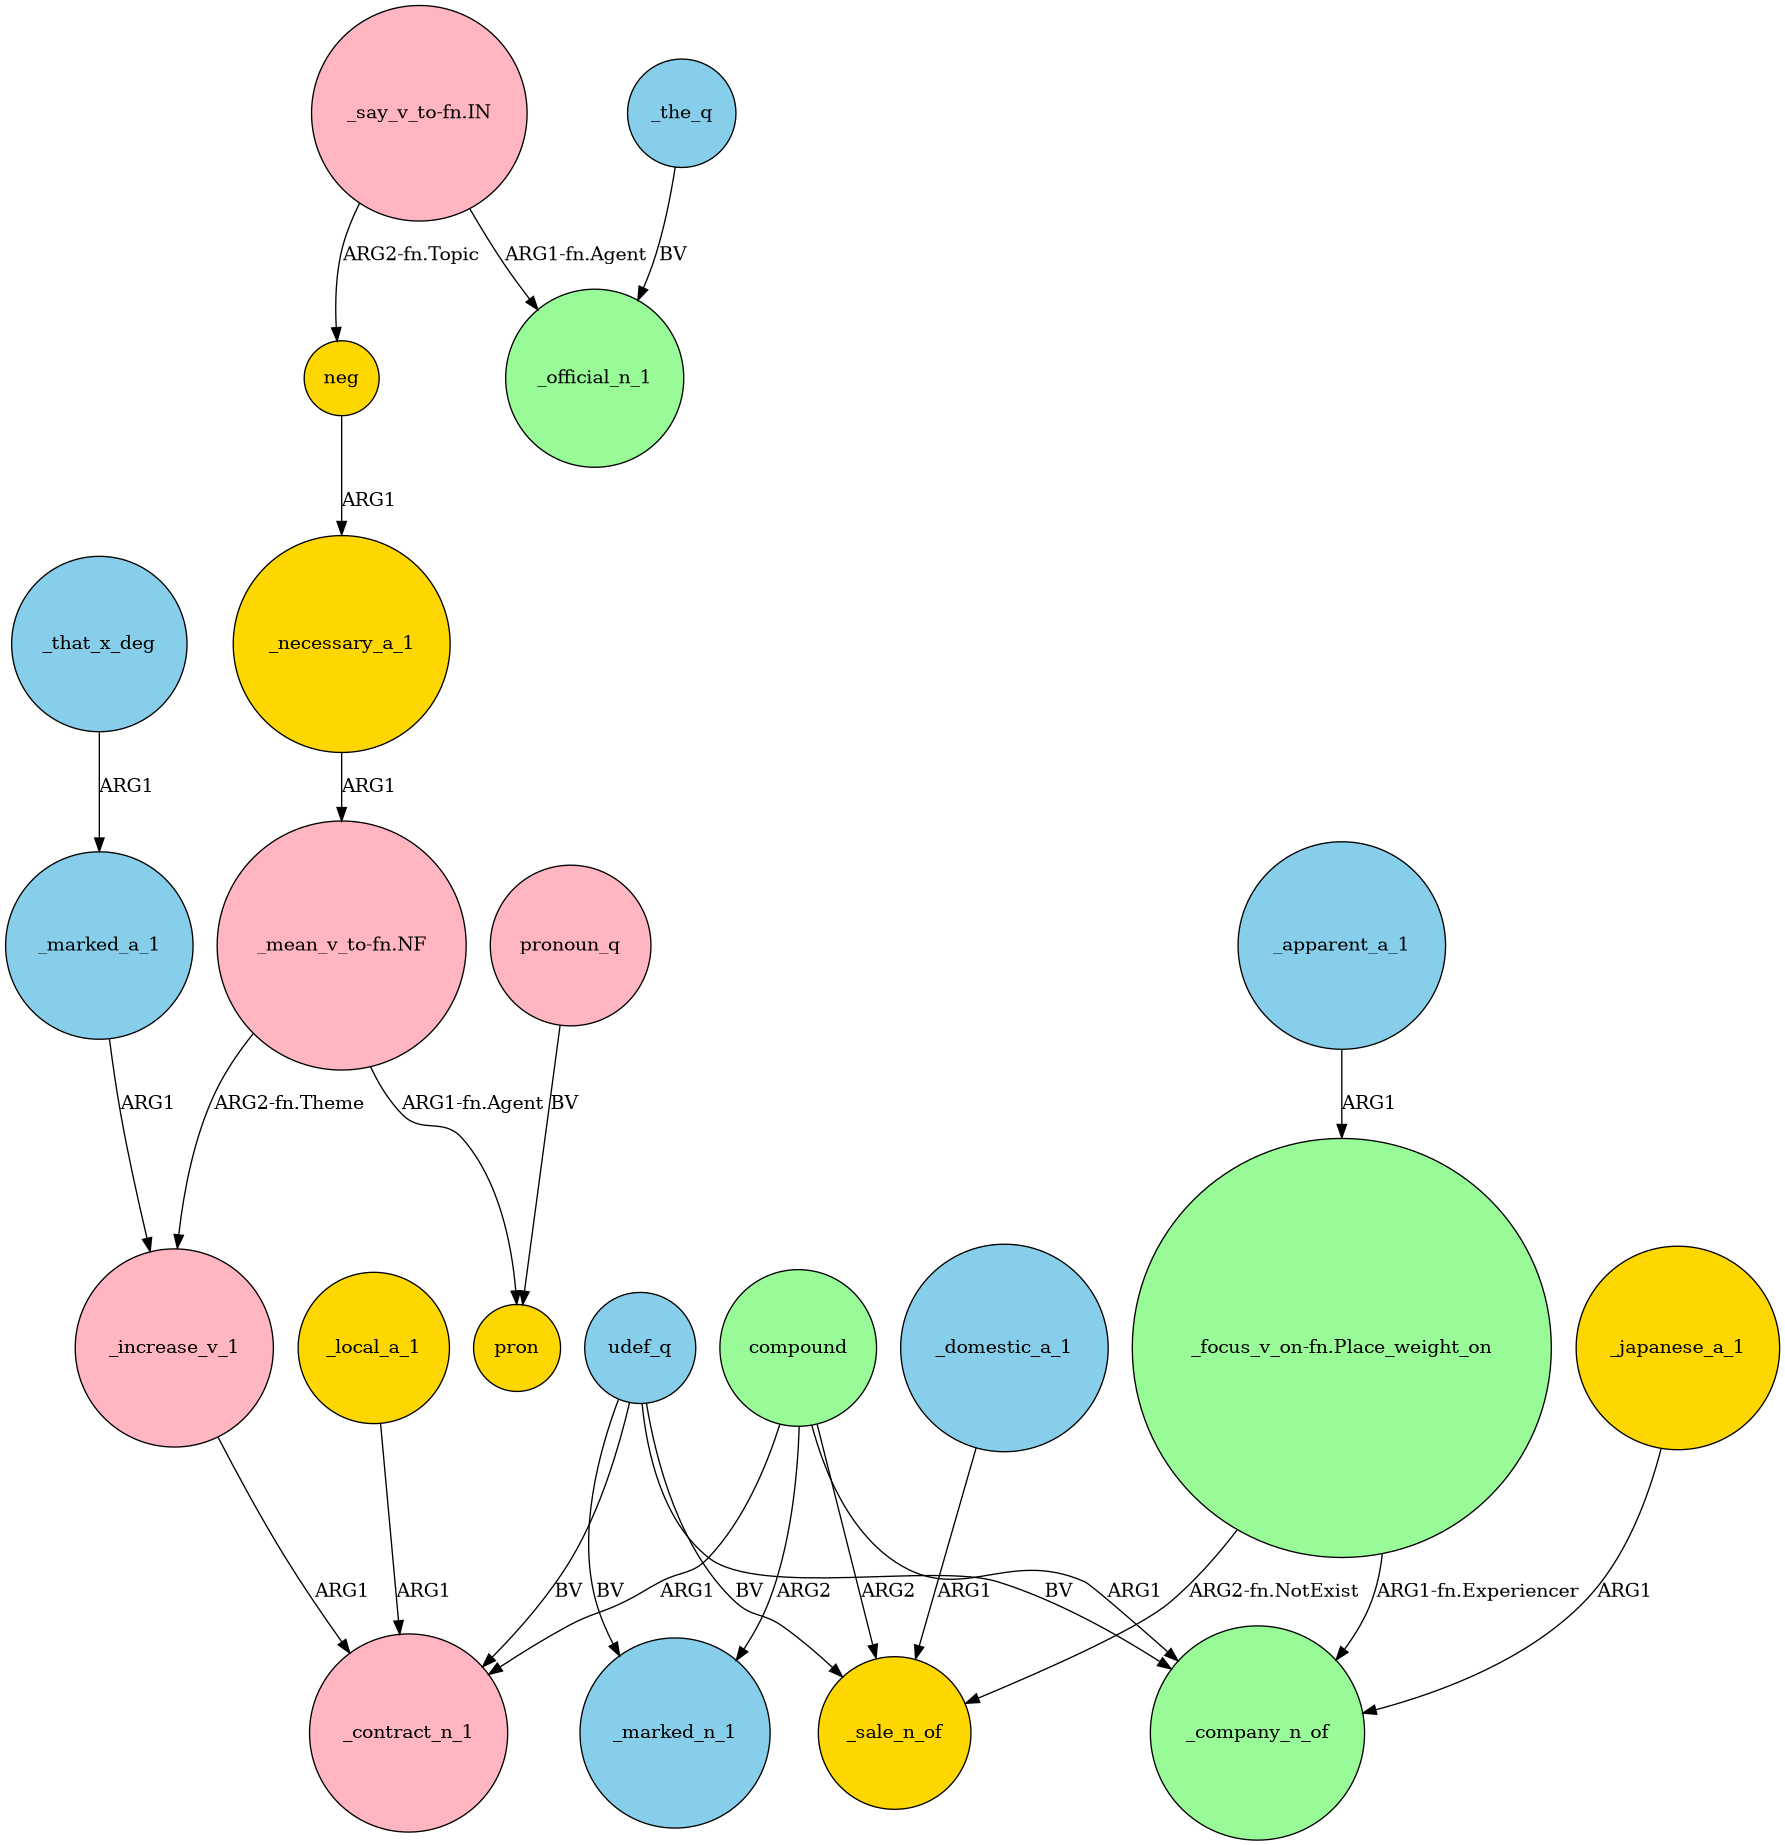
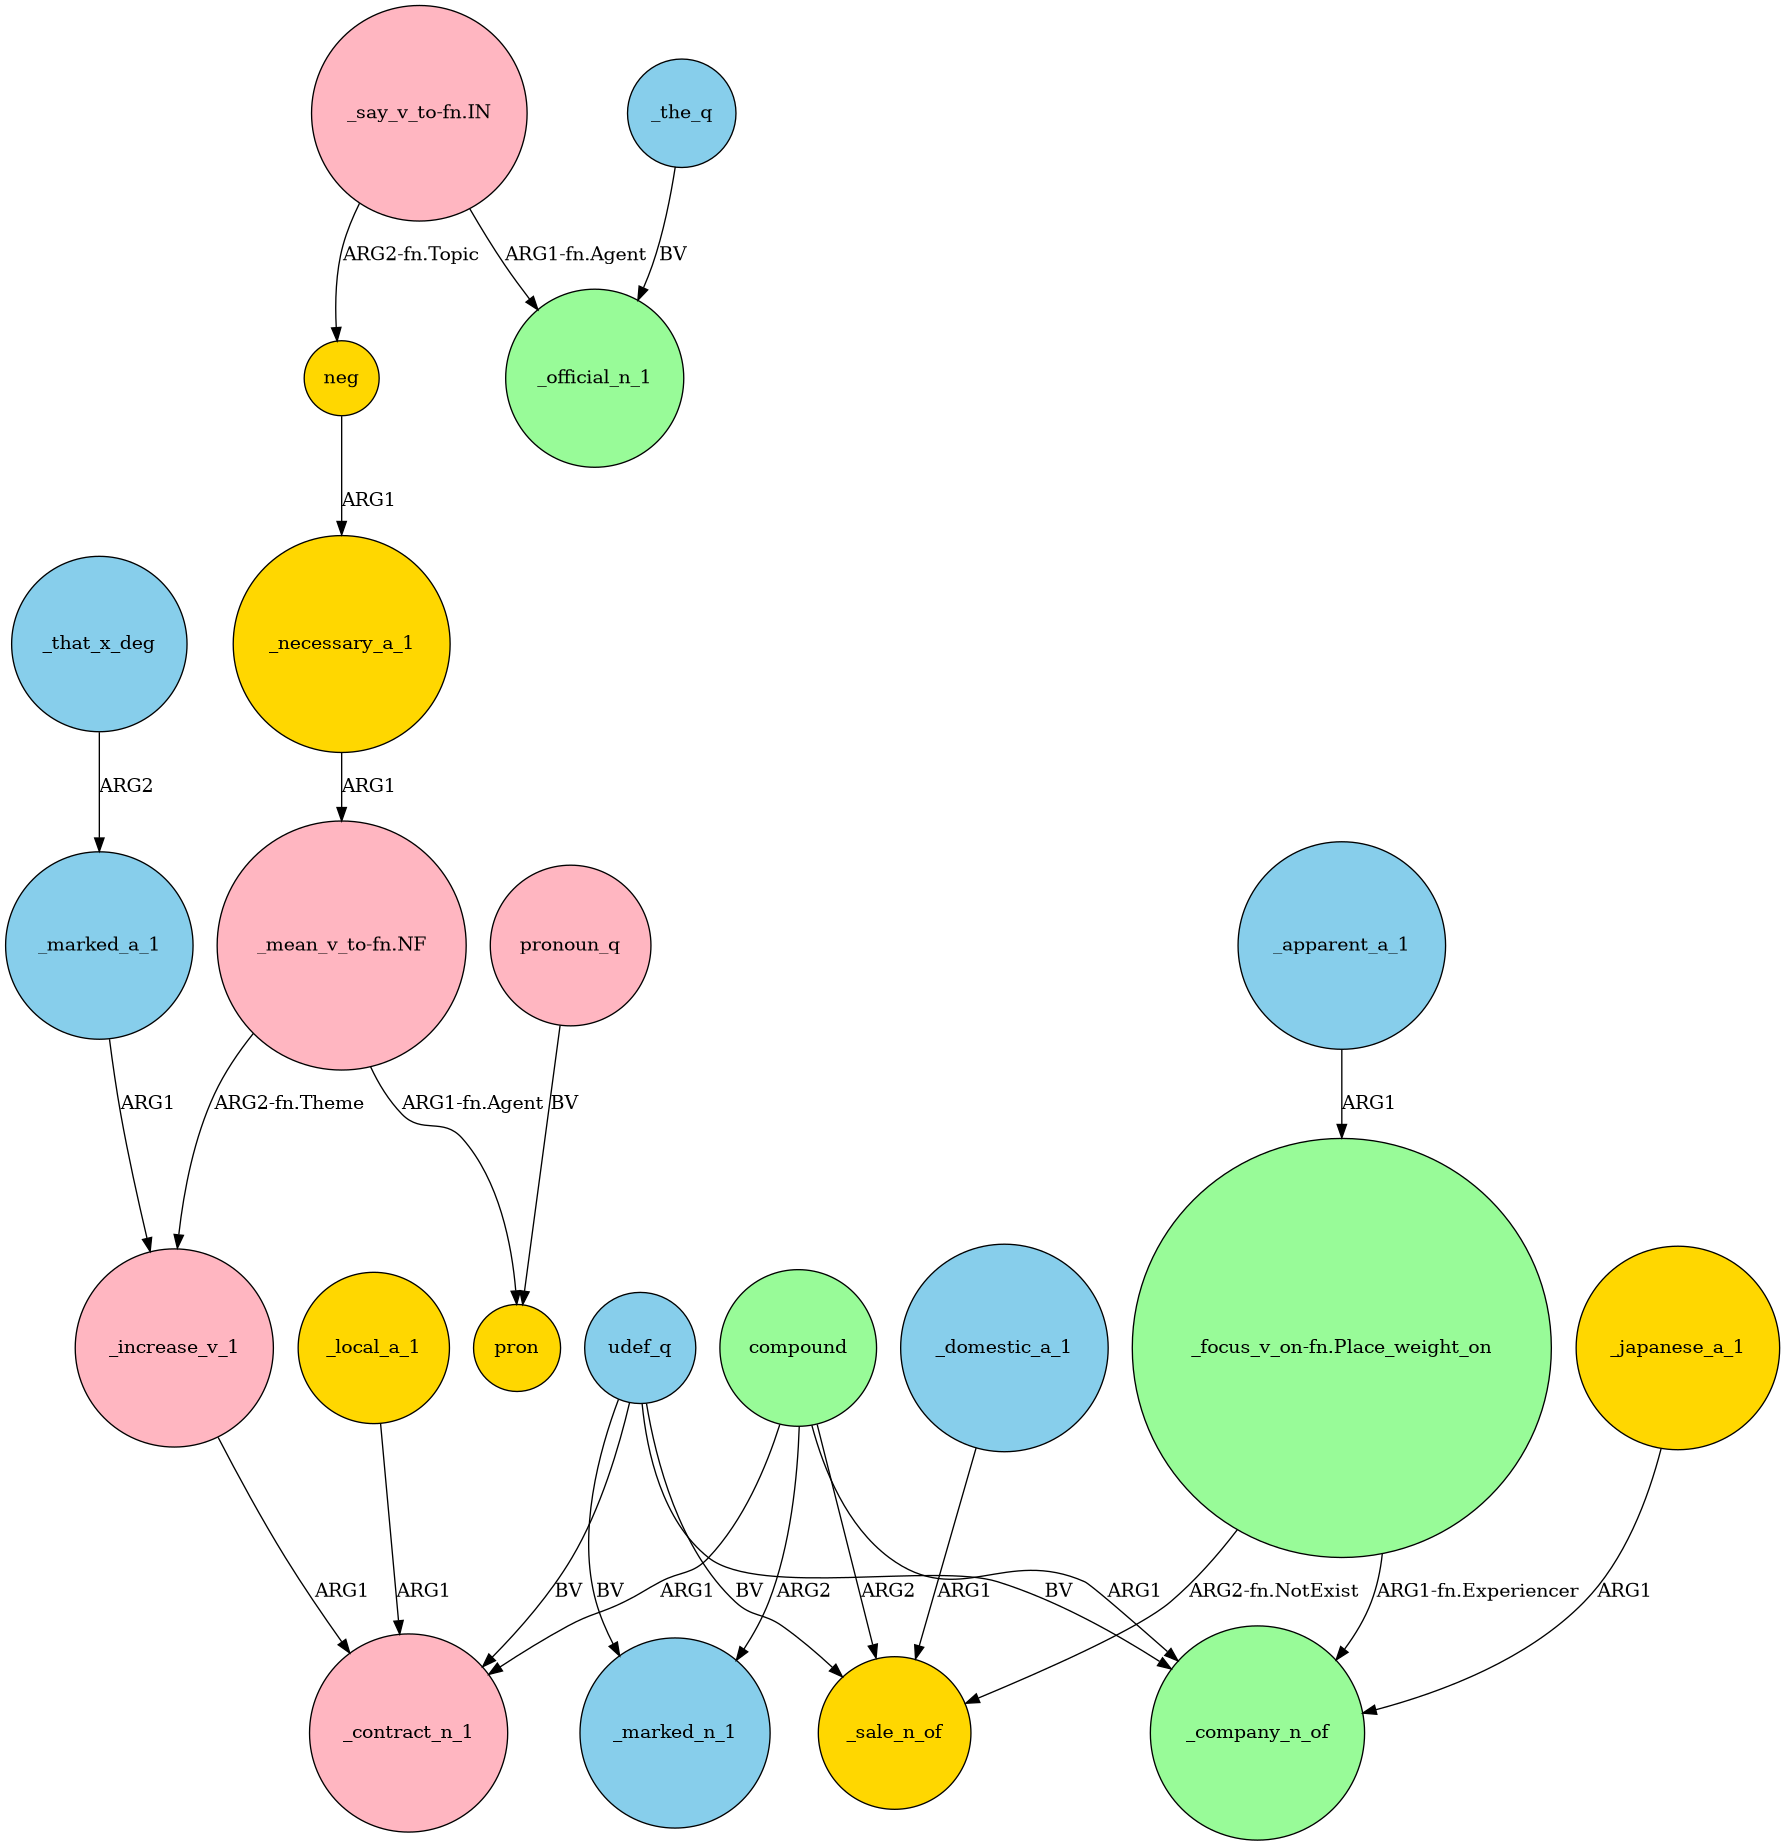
edge "_that_x_deg" -> "_marked_a_1": label "ARG1" -> "ARG2"
